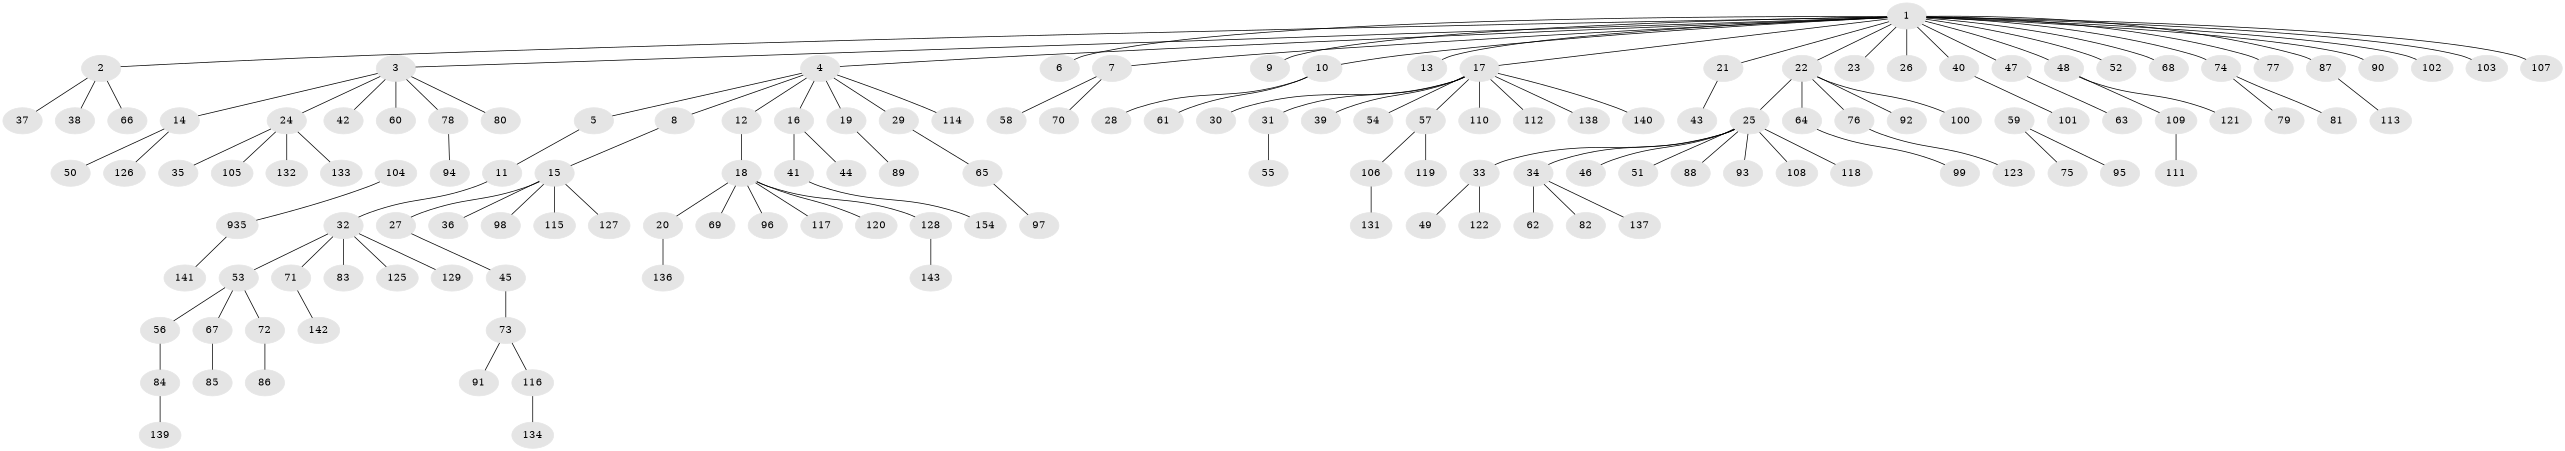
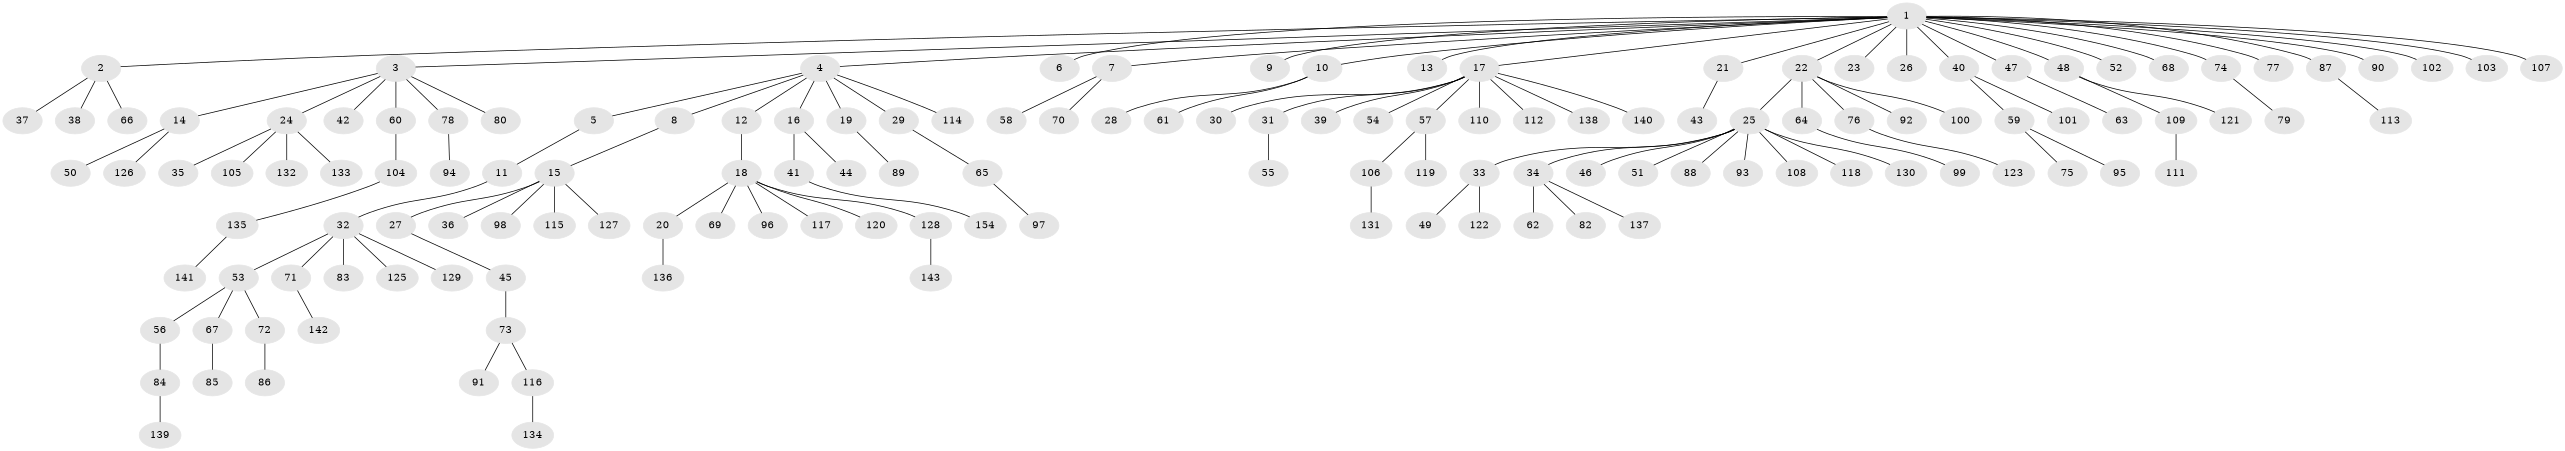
edge "40" -- "59": added
node "81": removed
edge "60" -- "104": added
node "130": added
node "935": label "935" -> "135"
